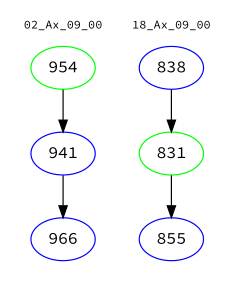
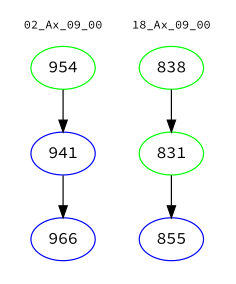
node "838": color blue -> green
